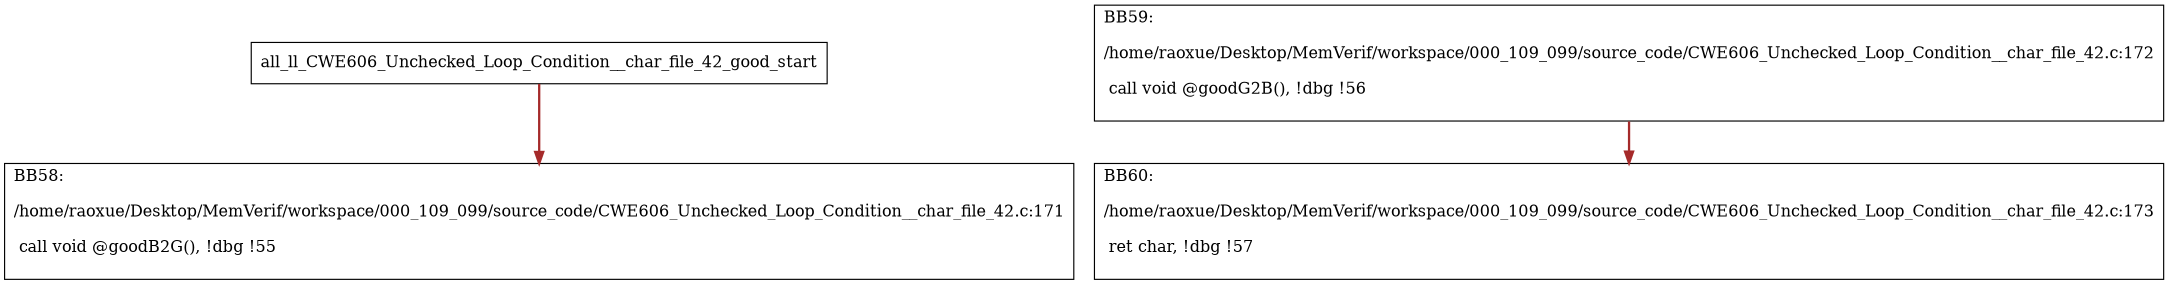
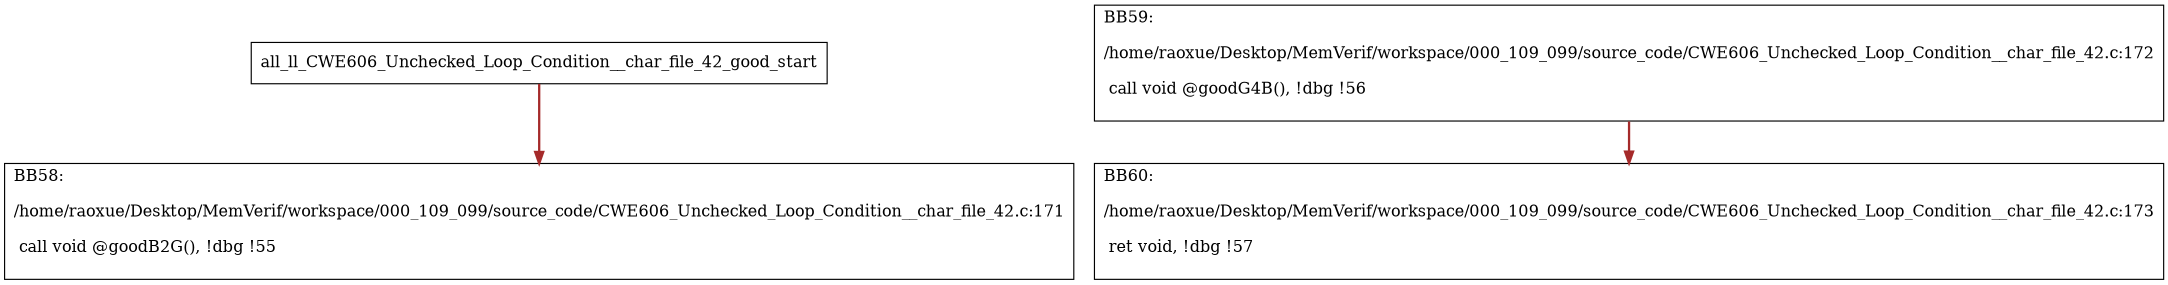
node "BB59:": text "call void @goodG2B(), !dbg !56" -> "call void @goodG4B(), !dbg !56"
node "BB60:": text "ret char, !dbg !57" -> "ret void, !dbg !57"
